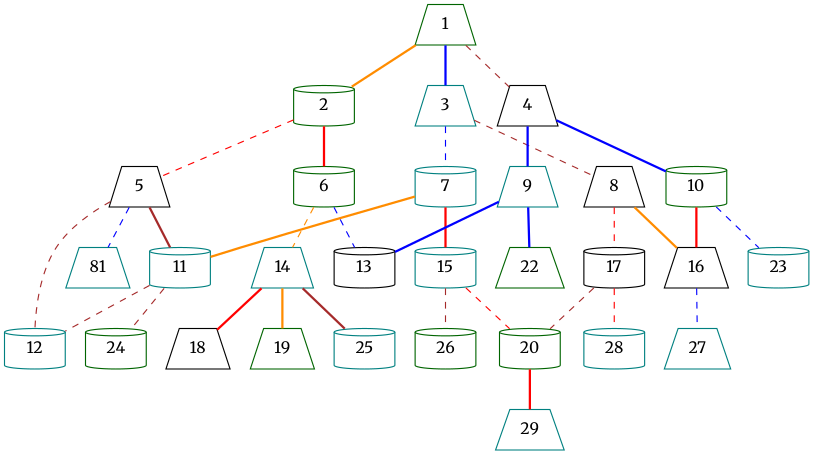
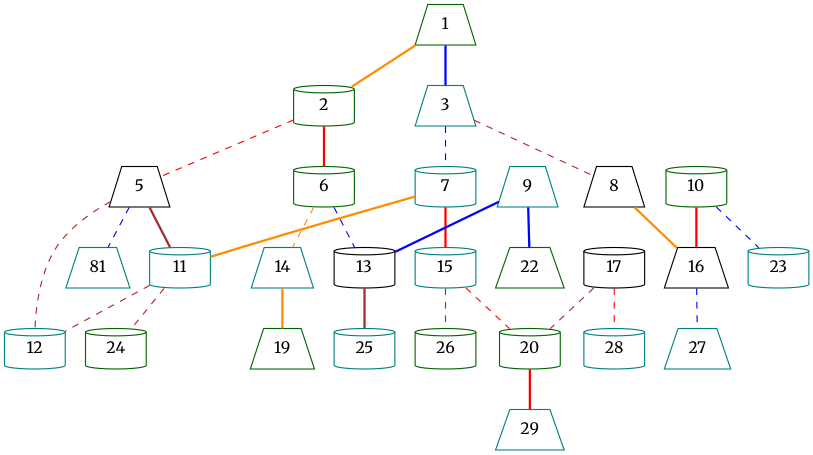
node "4": removed
edge "8" -- "17": removed
edge "14" -- "25": now "13" -- "25"
node "18": removed
